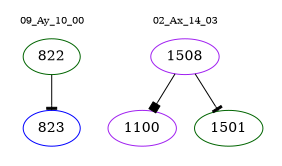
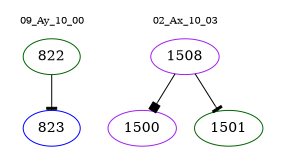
cluster "02_Ax_14_03": label "02_Ax_14_03" -> "02_Ax_10_03"
node "1100": label "1100" -> "1500"
